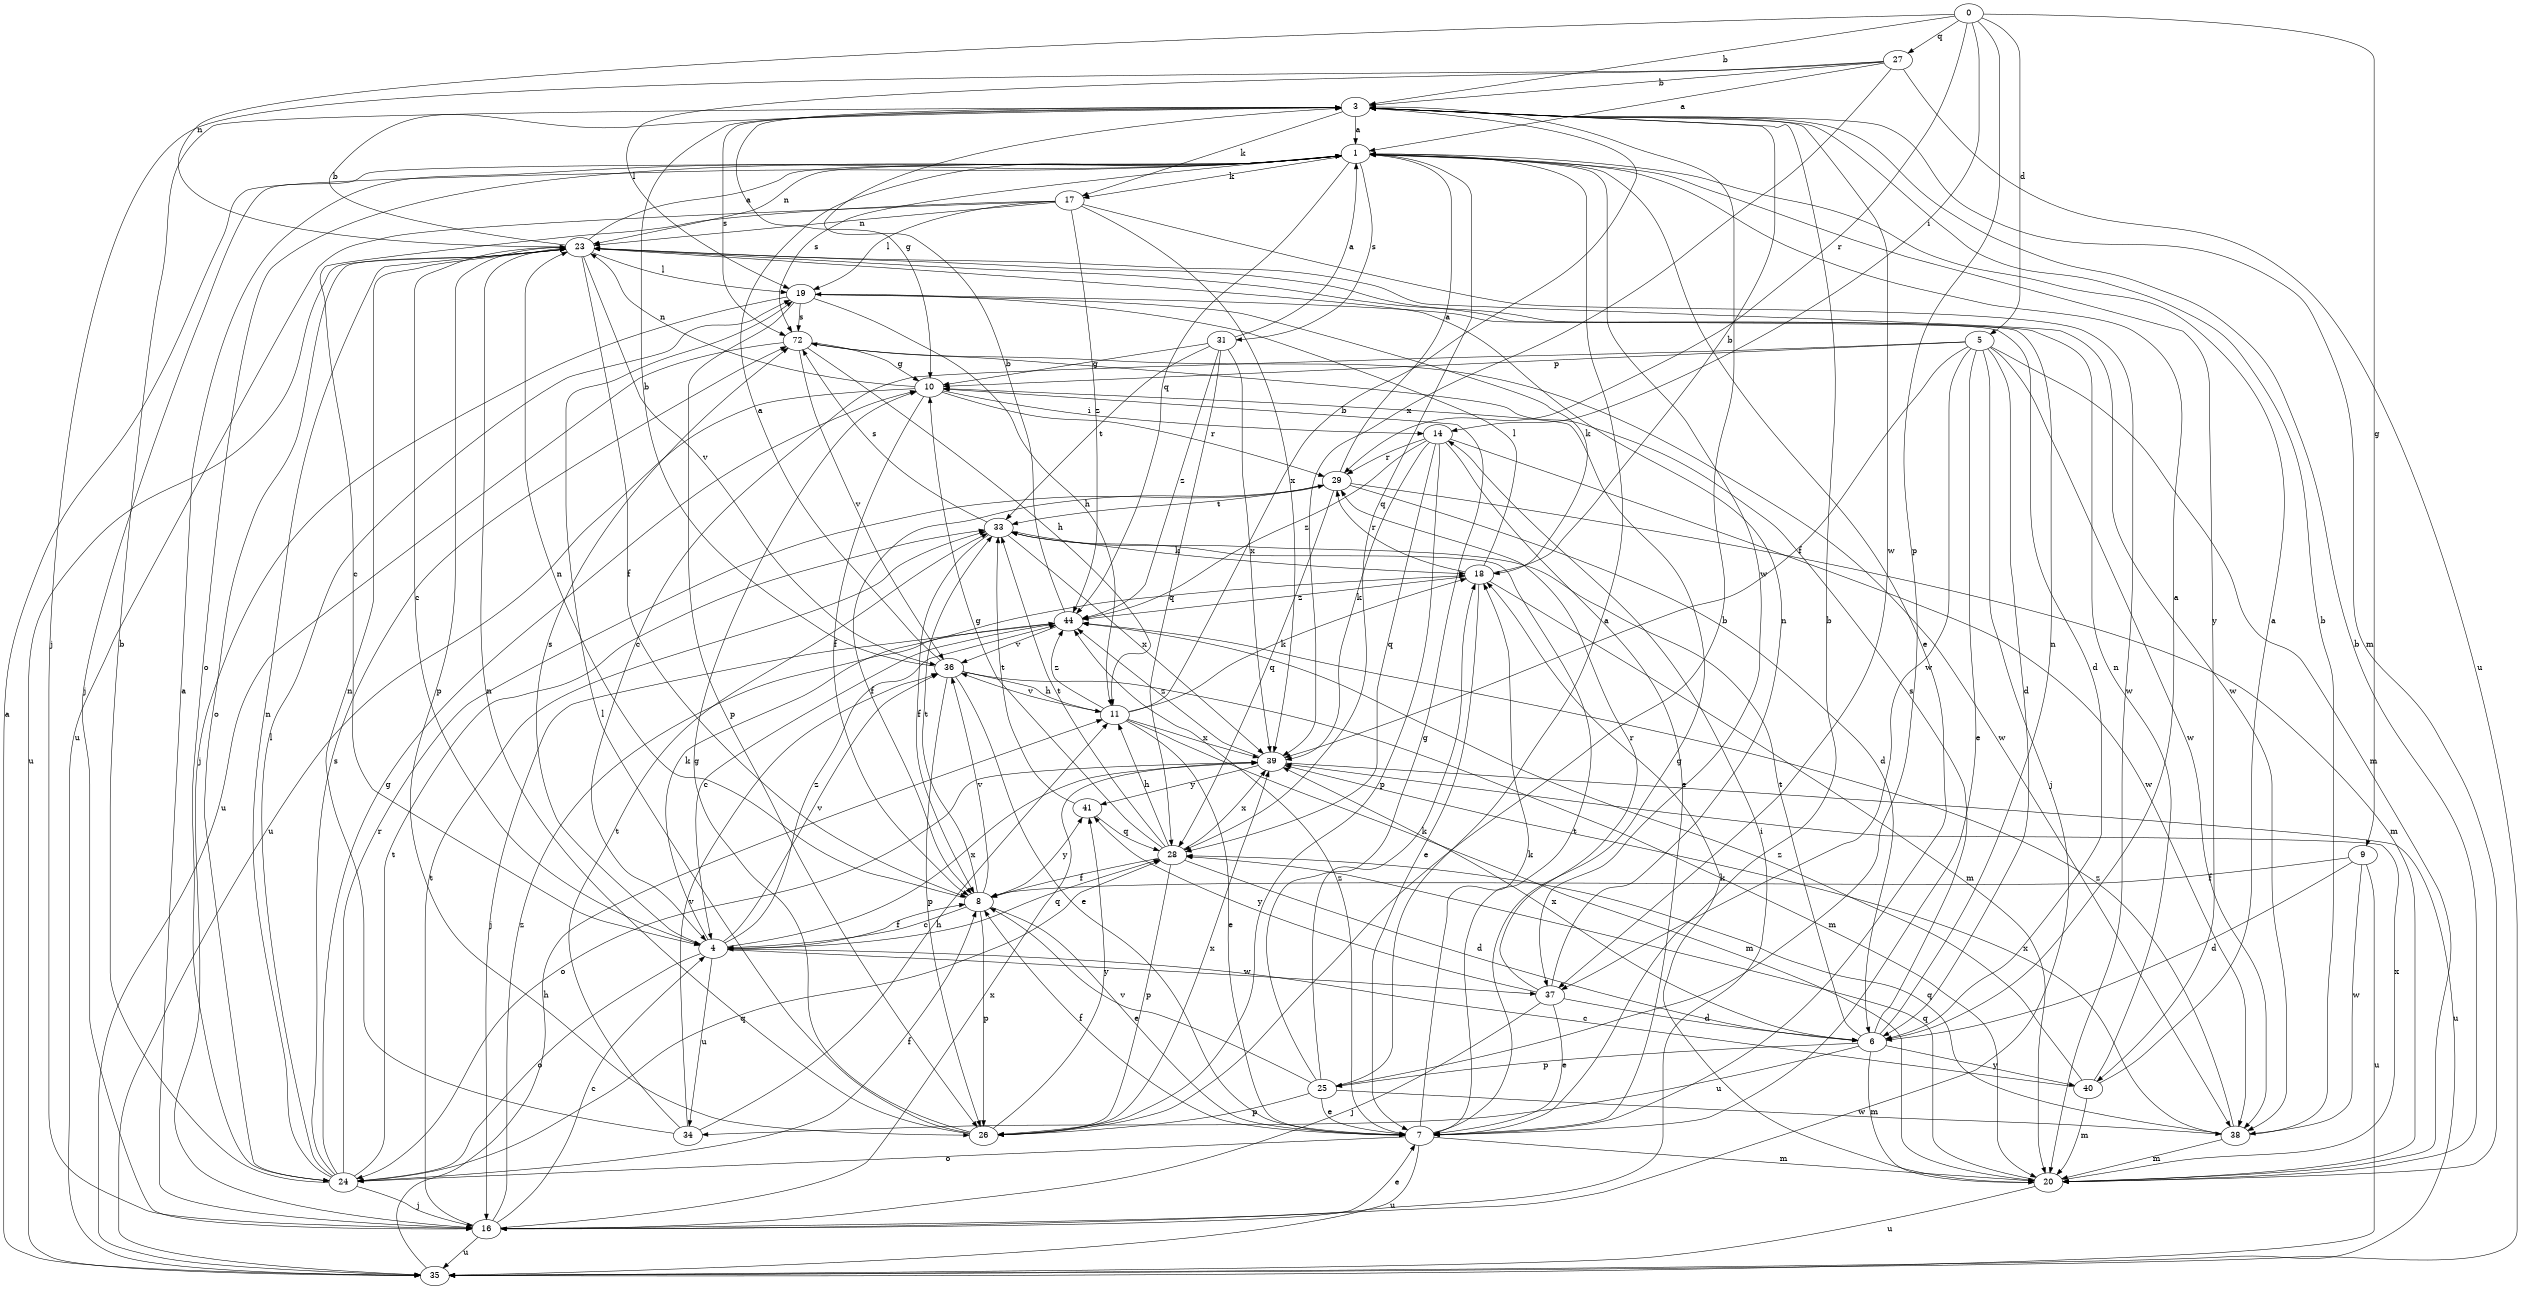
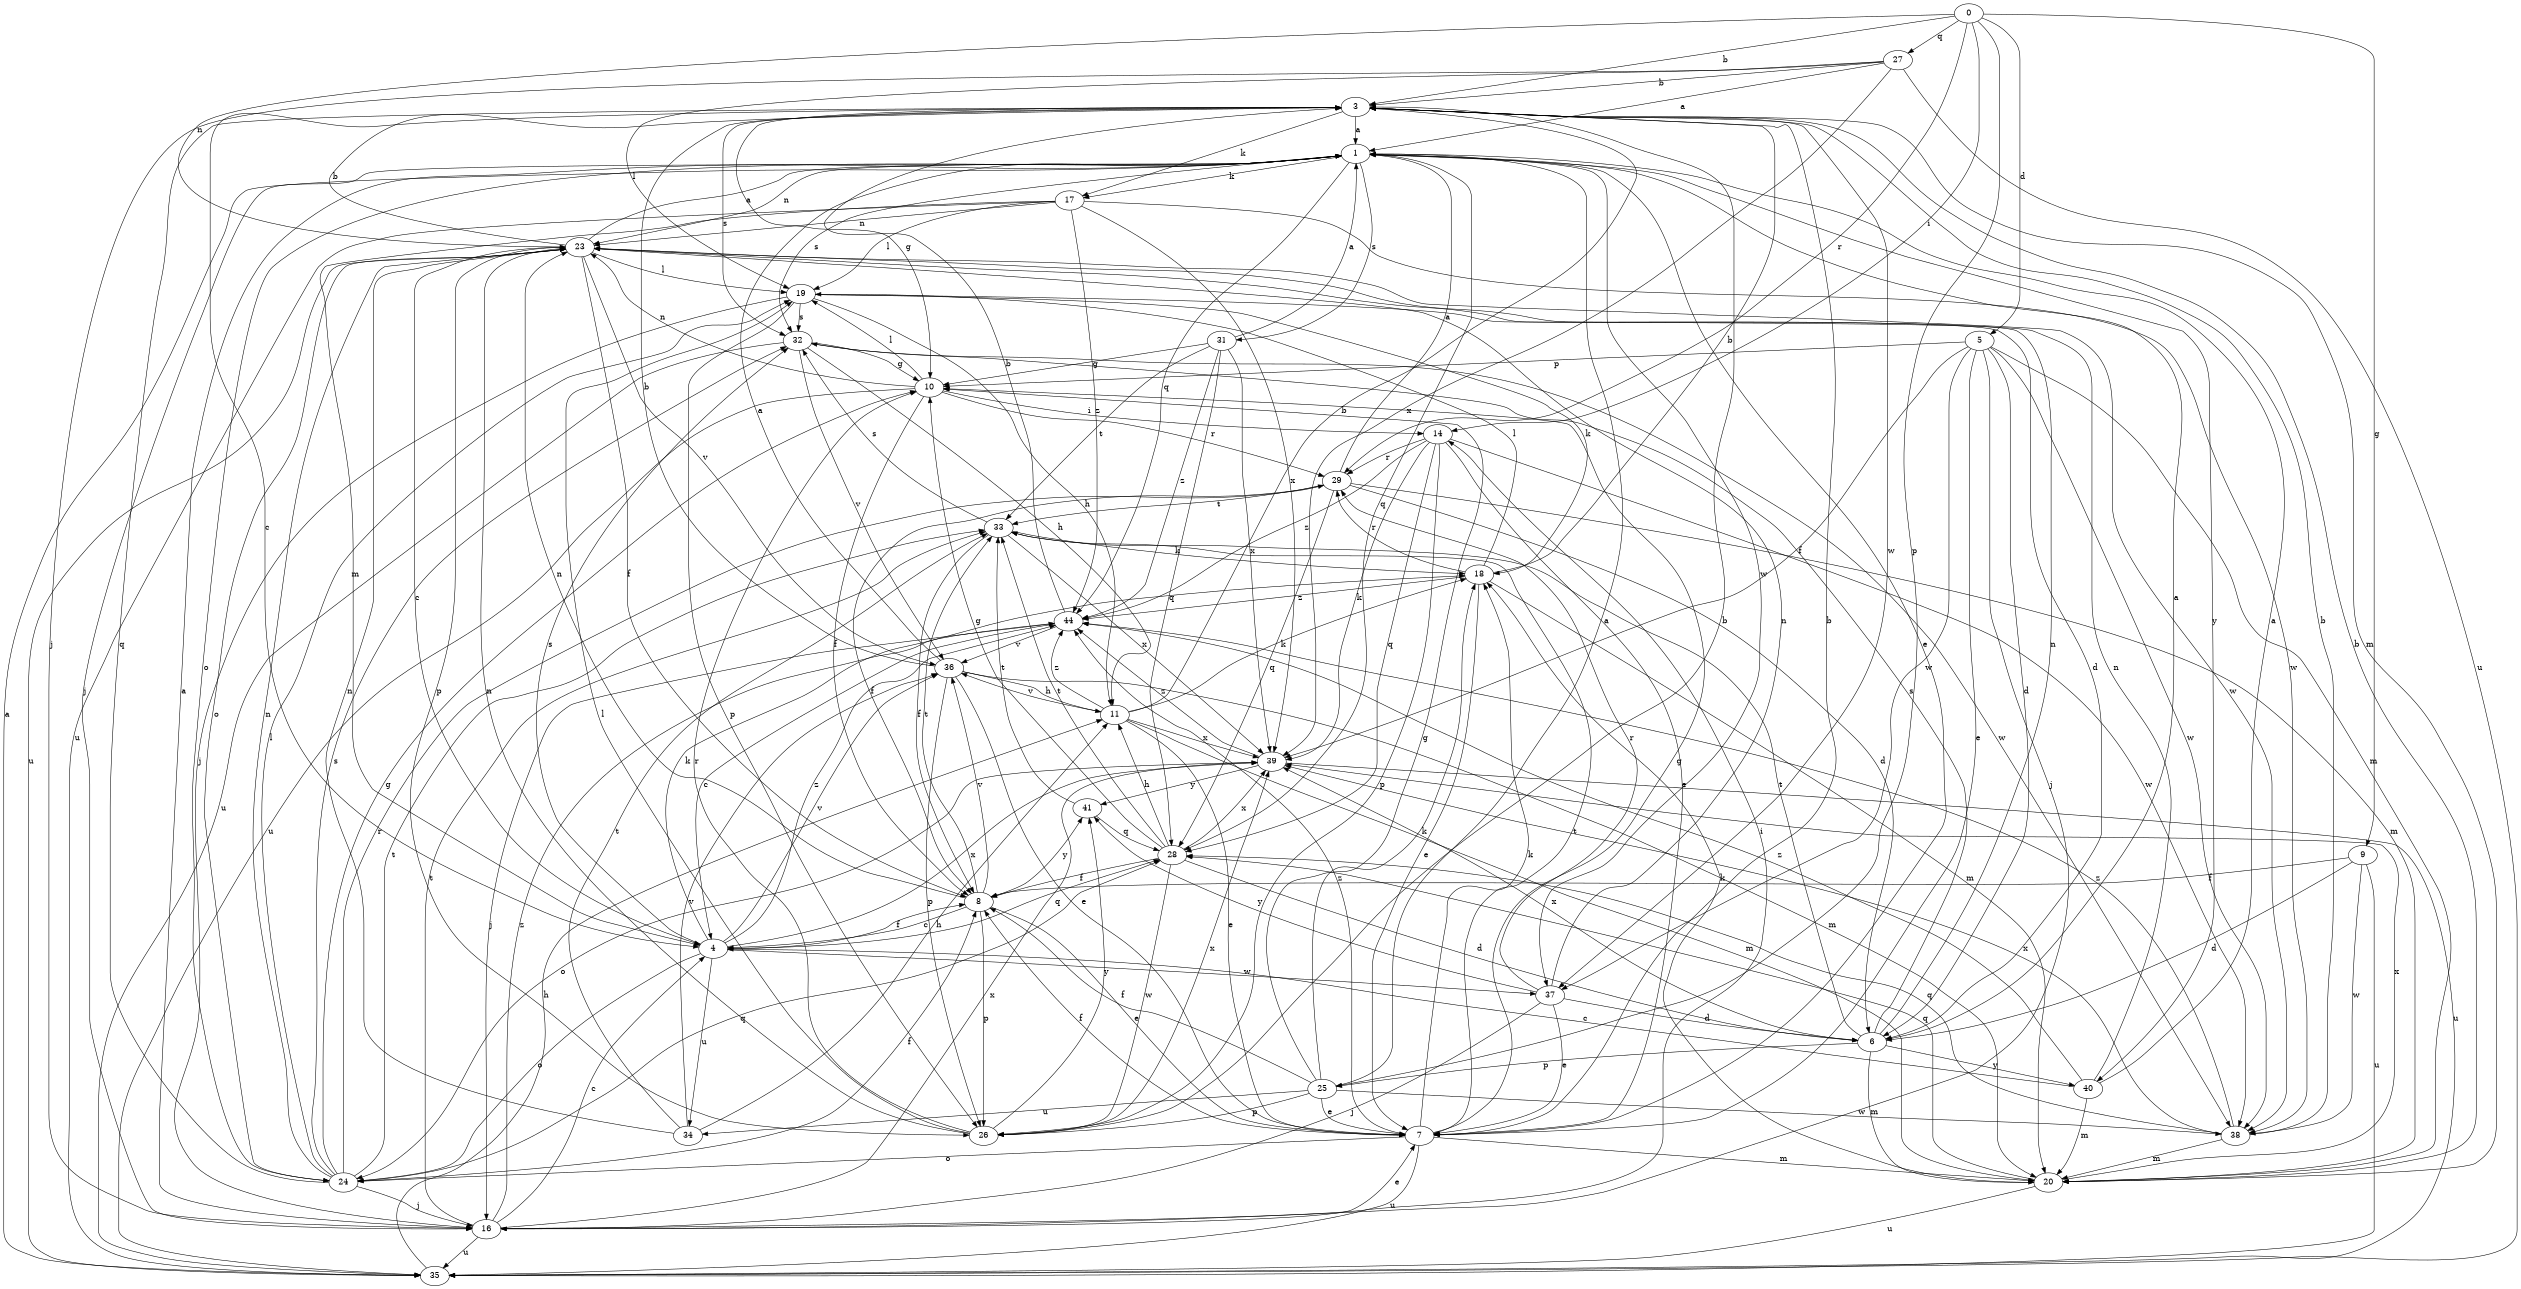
edge "17" -> "20": now "17" -> "38"
edge "10" -> "19": added, label "l"
node "72": label "72" -> "32"
edge "5" -> "4": now "3" -> "4"
edge "17" -> "4": label "c" -> "m"
edge "24" -> "3": label "b" -> "q"
edge "26" -> "10": label "g" -> "r"
edge "25" -> "8": label "v" -> "f"
edge "28" -> "26": label "p" -> "w"
edge "6" -> "34": now "25" -> "34"
